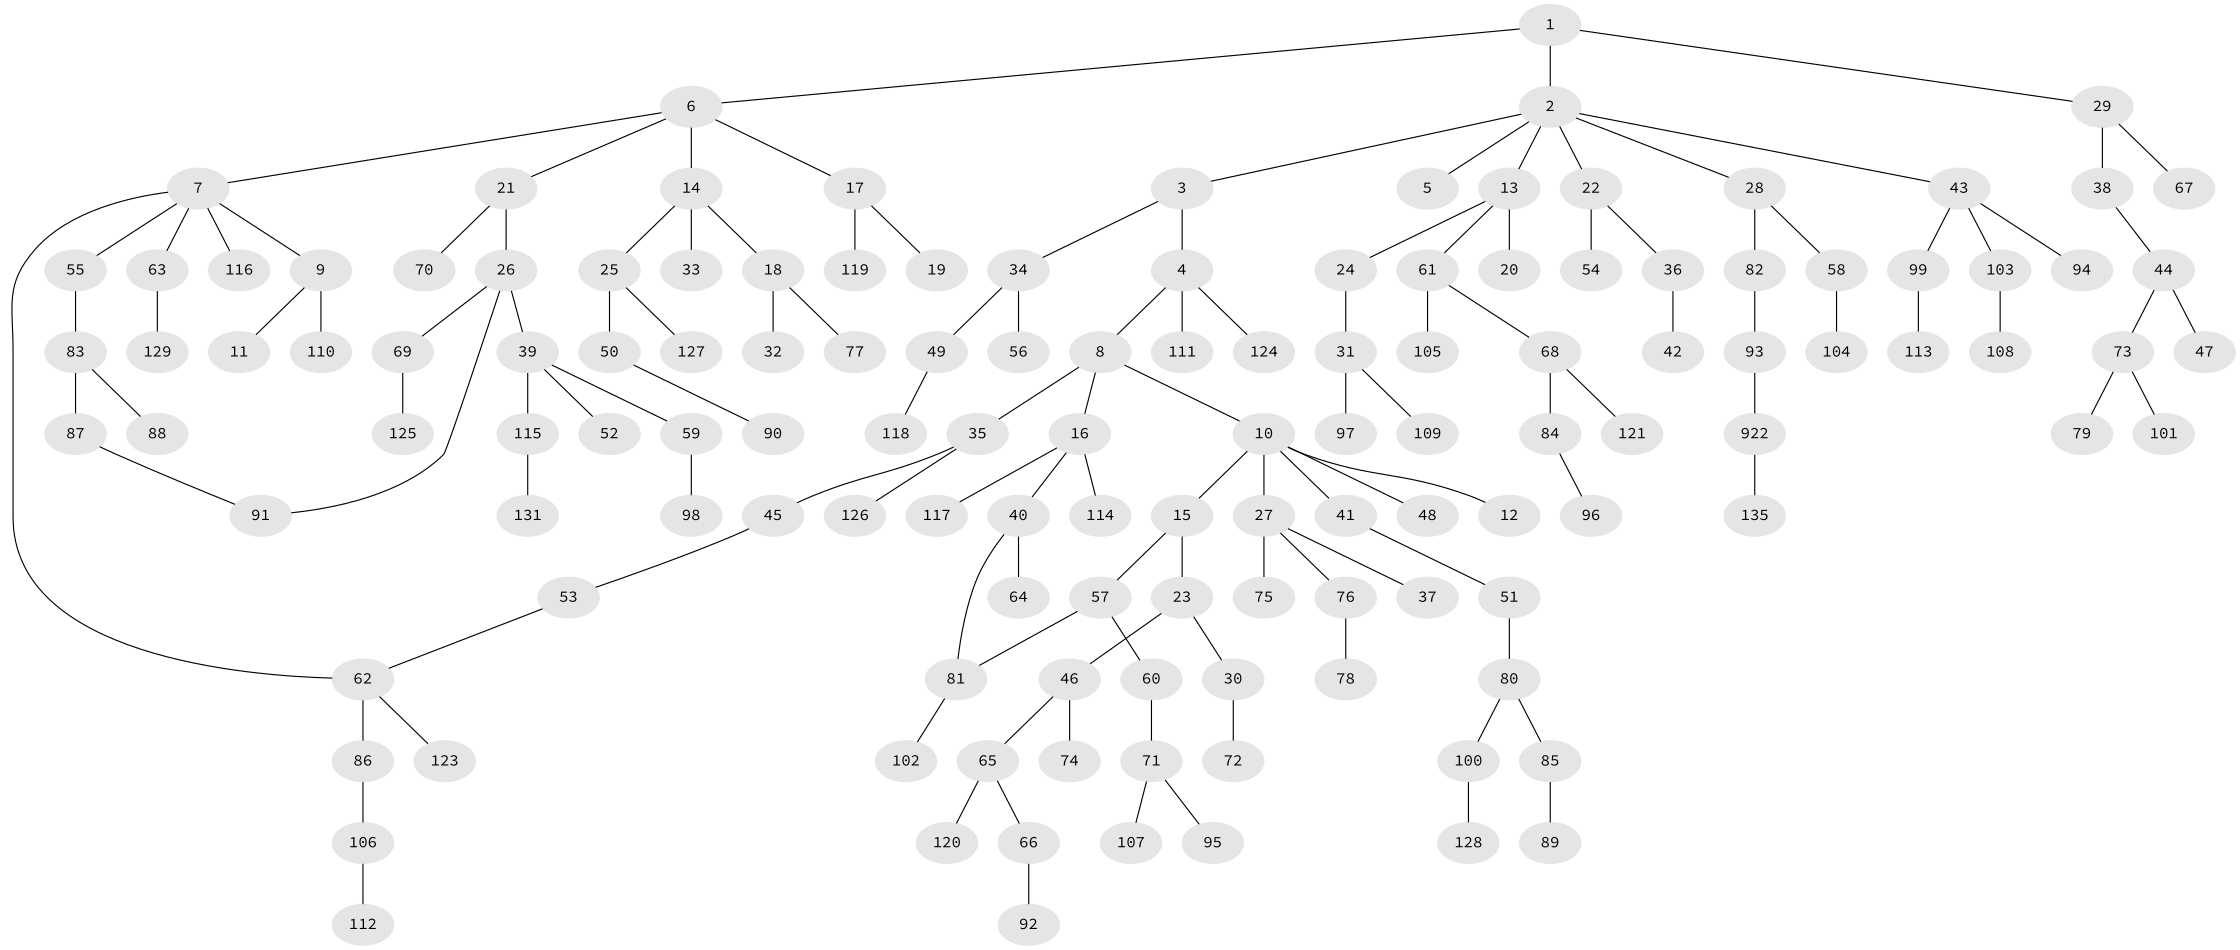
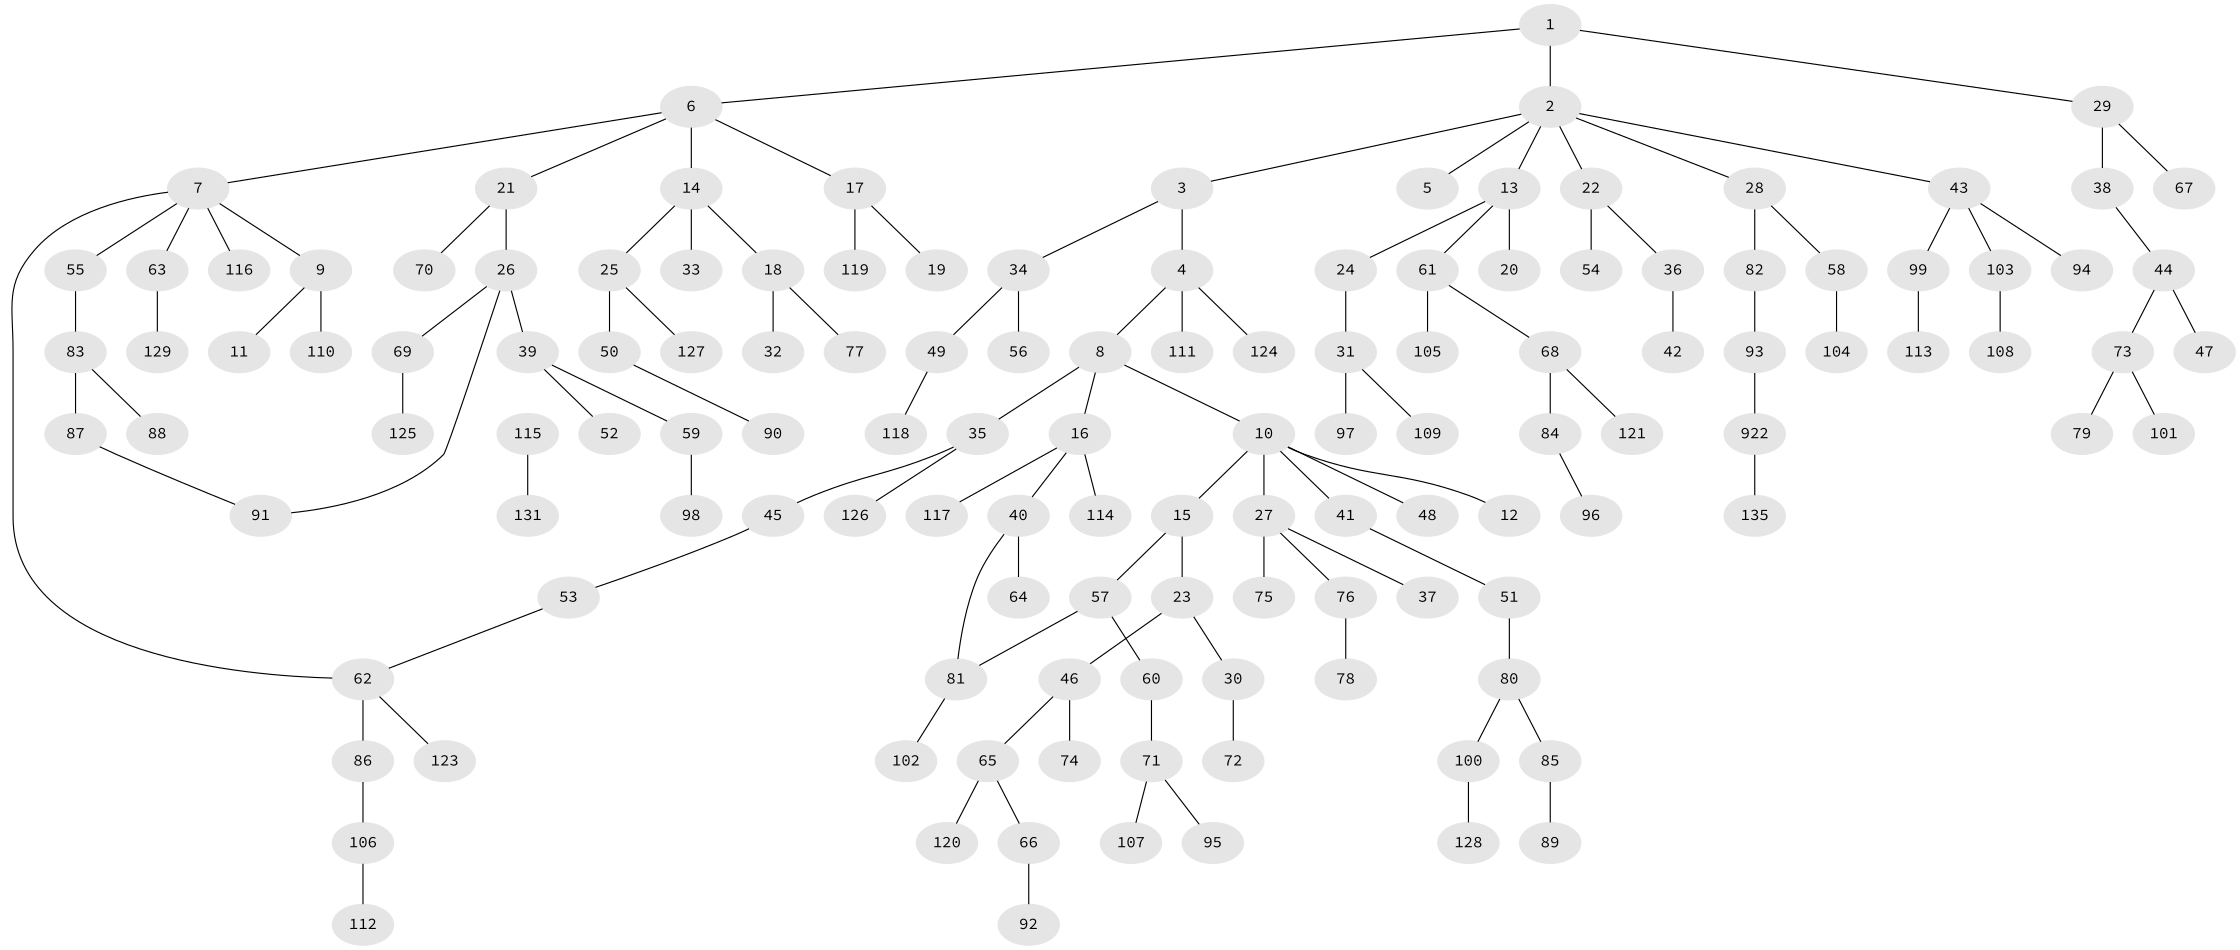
edge "39" -- "115": removed
